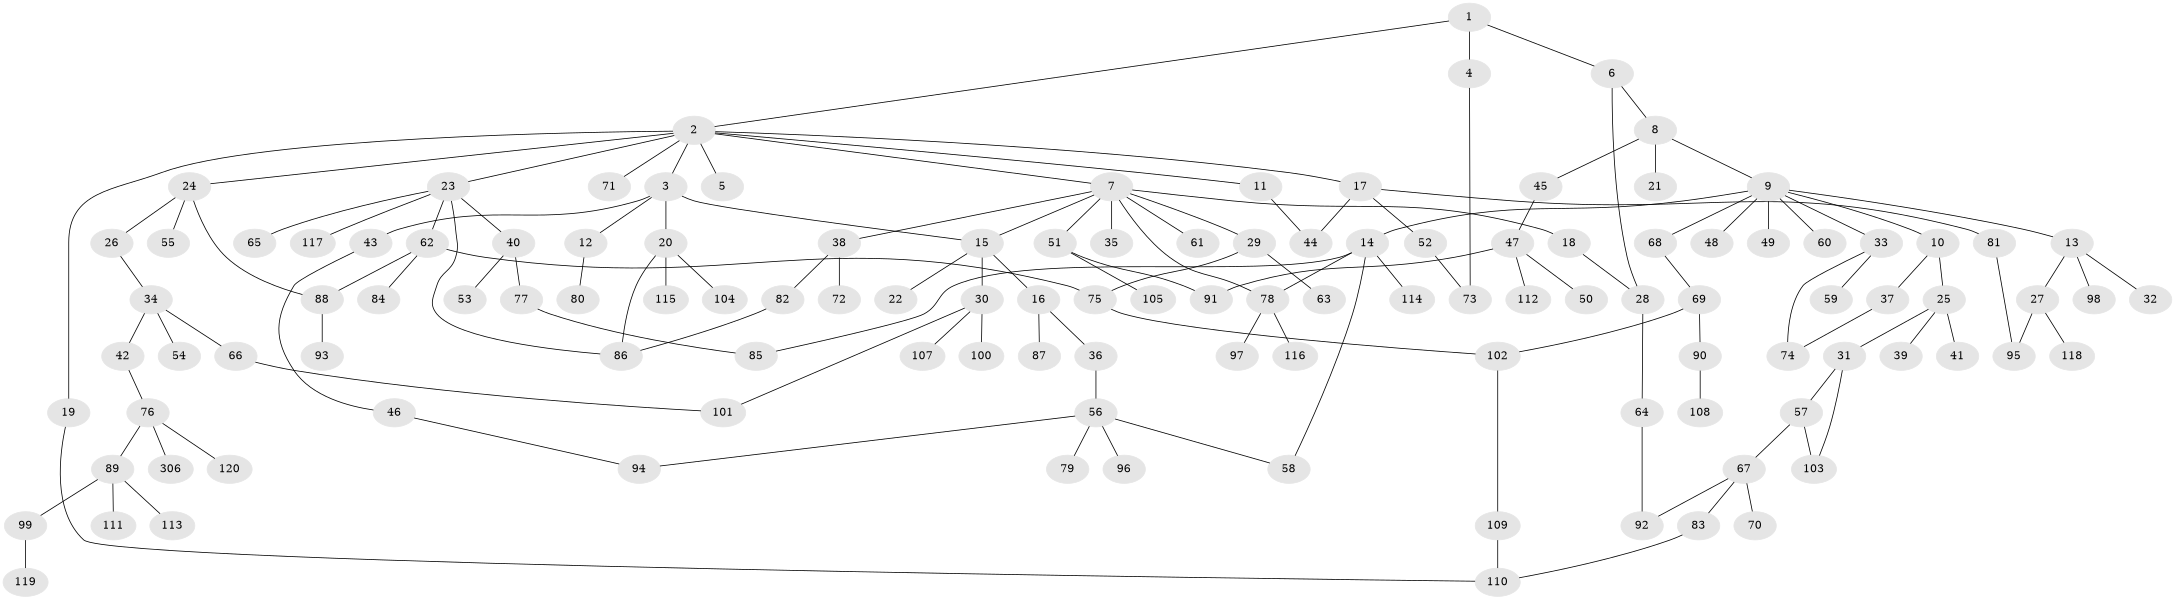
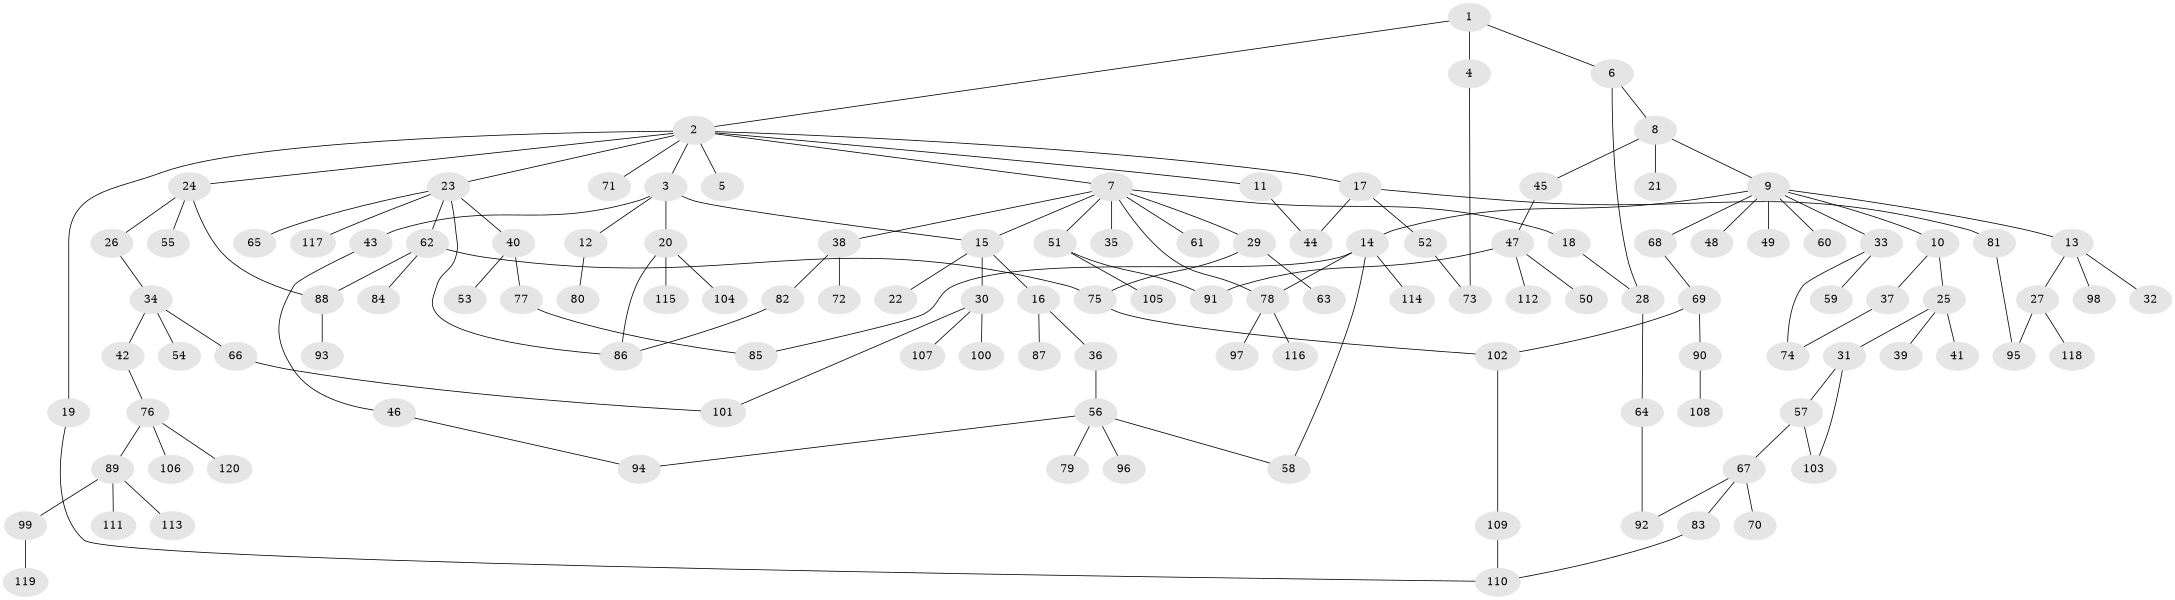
node "306": label "306" -> "106"
